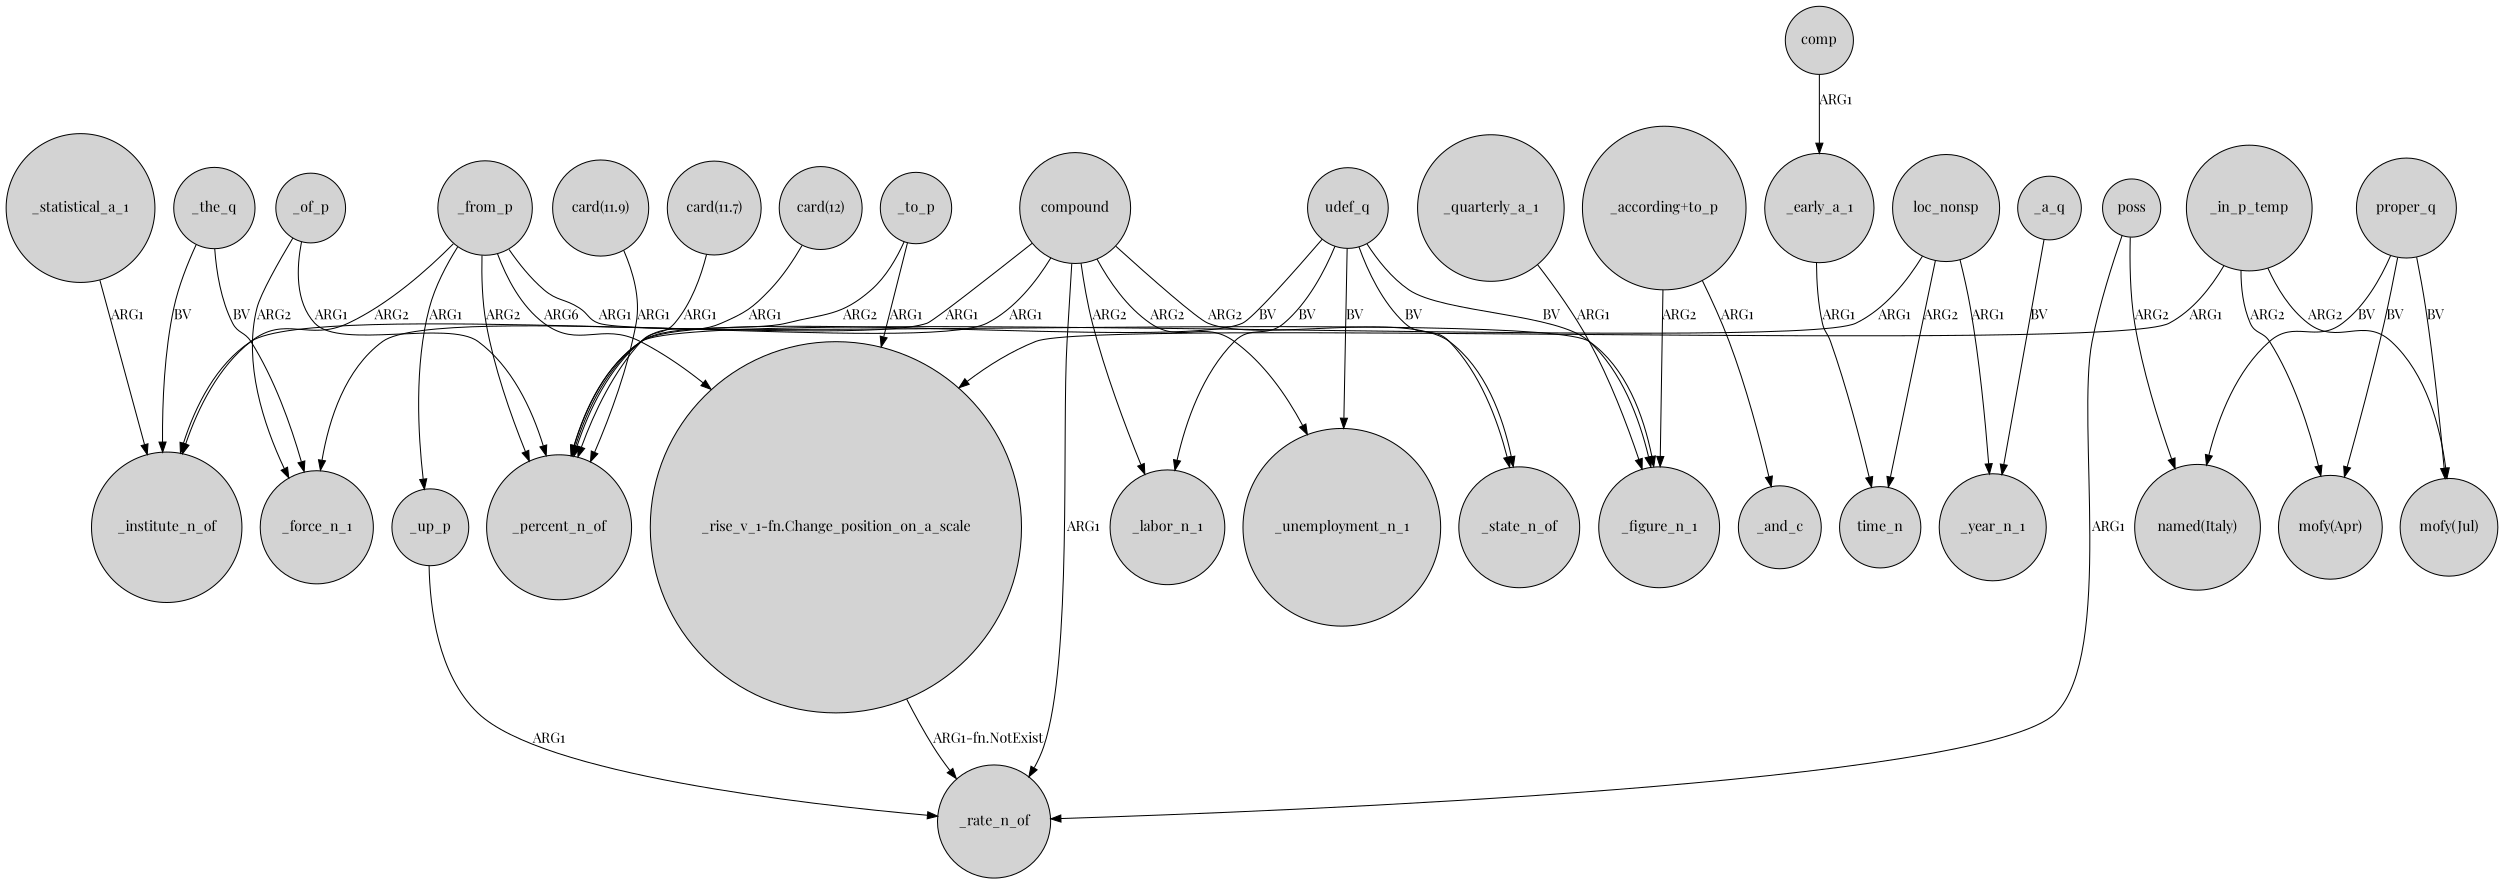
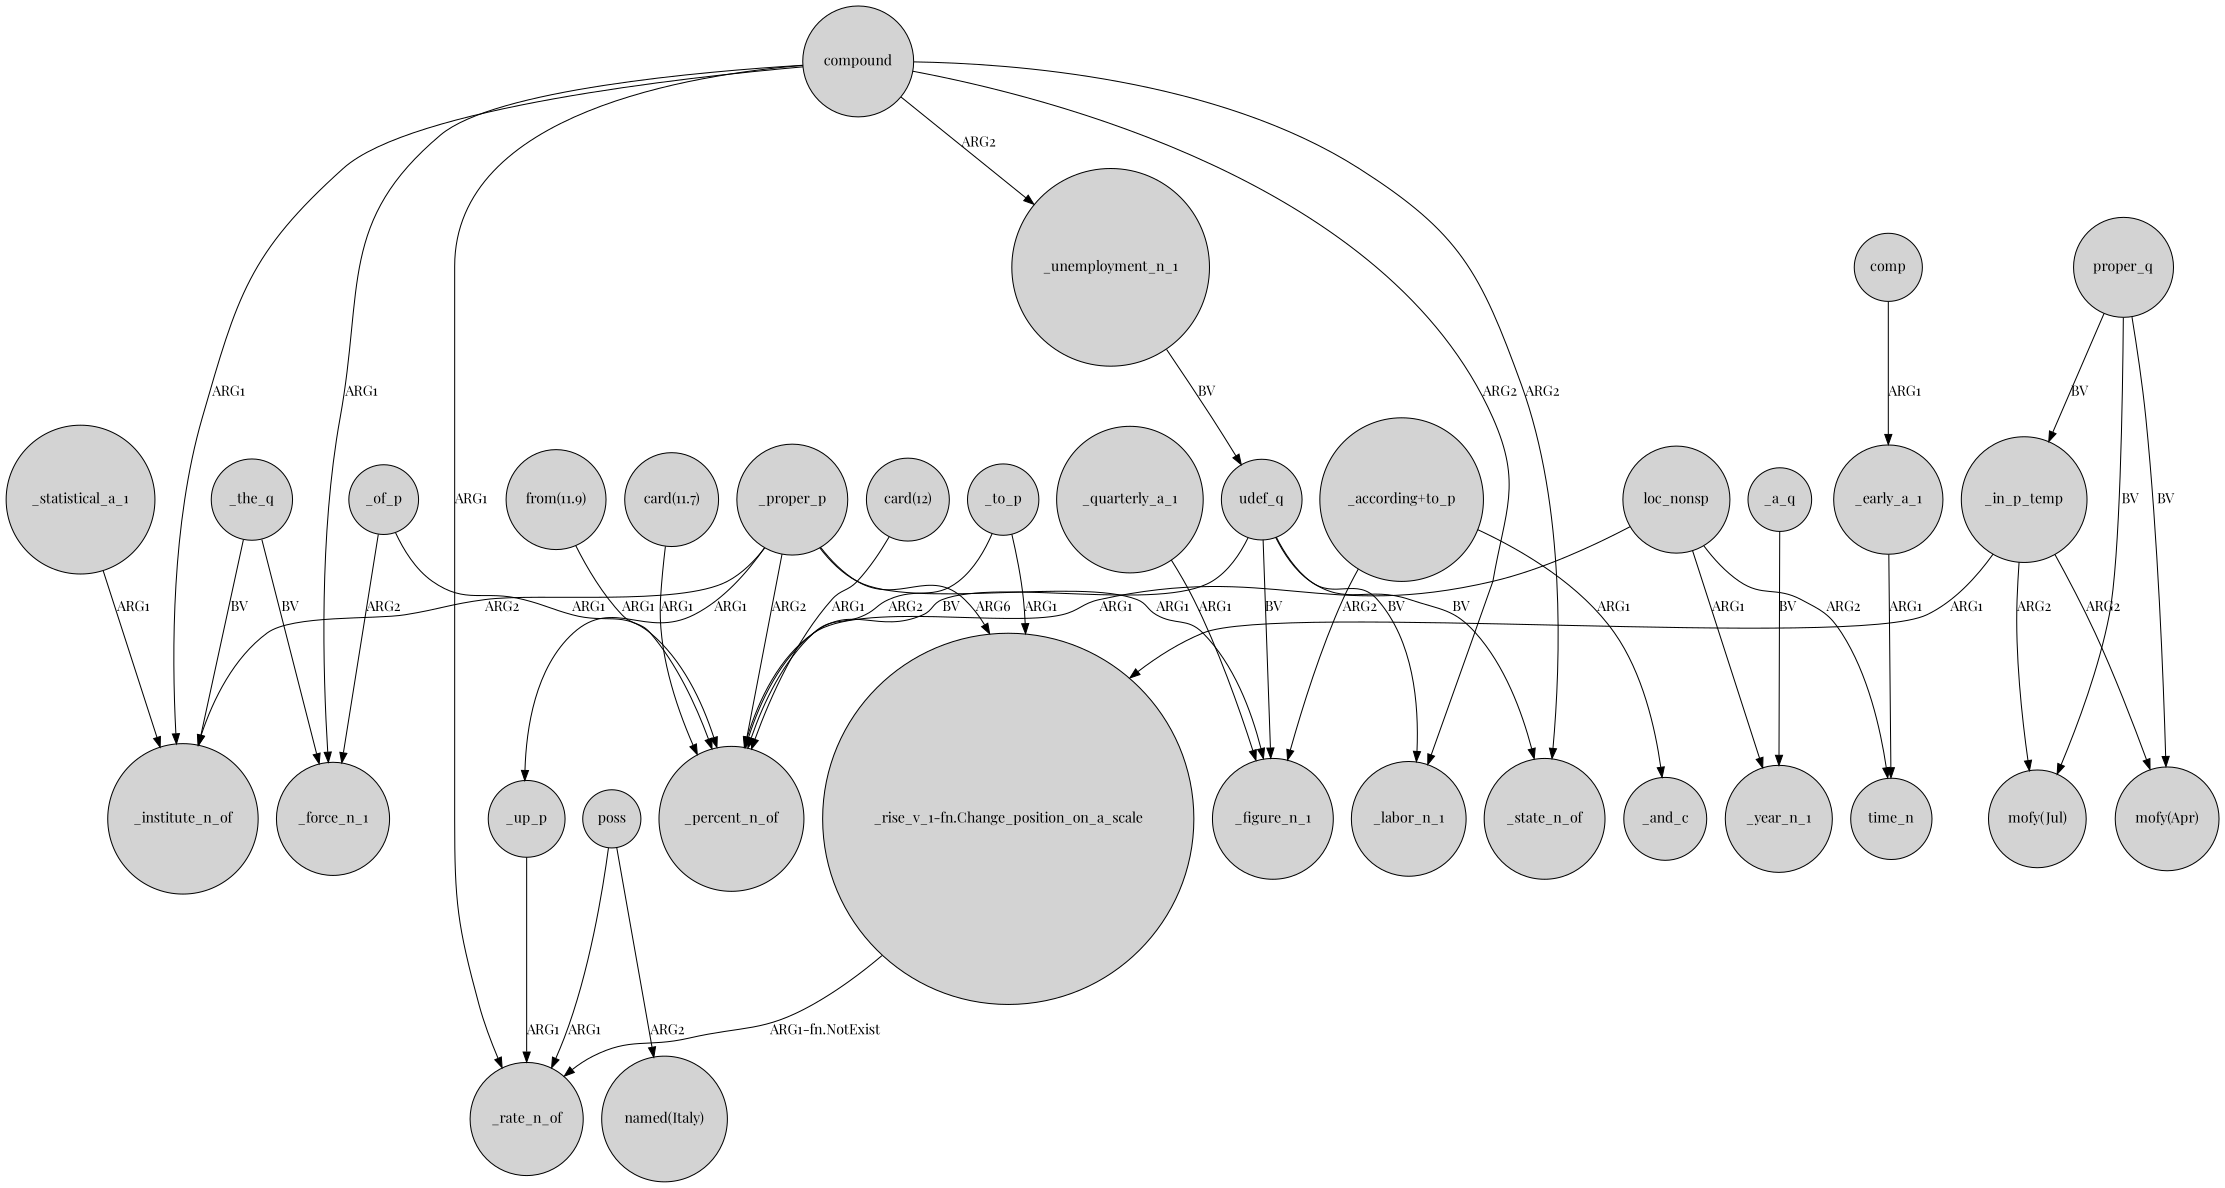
node "_from_p": label "_from_p" -> "_proper_p"
node "card(11.9)": label "card(11.9)" -> "from(11.9)"
edge "proper_q" -> "named(Italy)": now "proper_q" -> "_in_p_temp"
edge "udef_q" -> "_unemployment_n_1": reversed
